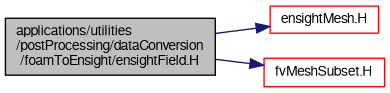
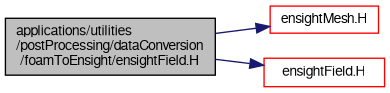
node "fvMeshSubset.H": label "fvMeshSubset.H" -> "ensightField.H"
